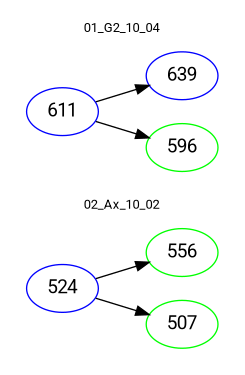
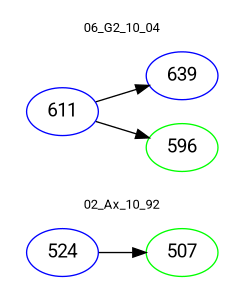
cluster "01_G2_10_04": label "01_G2_10_04" -> "06_G2_10_04"
cluster "02_Ax_10_02": label "02_Ax_10_02" -> "02_Ax_10_92"
node "556": removed
